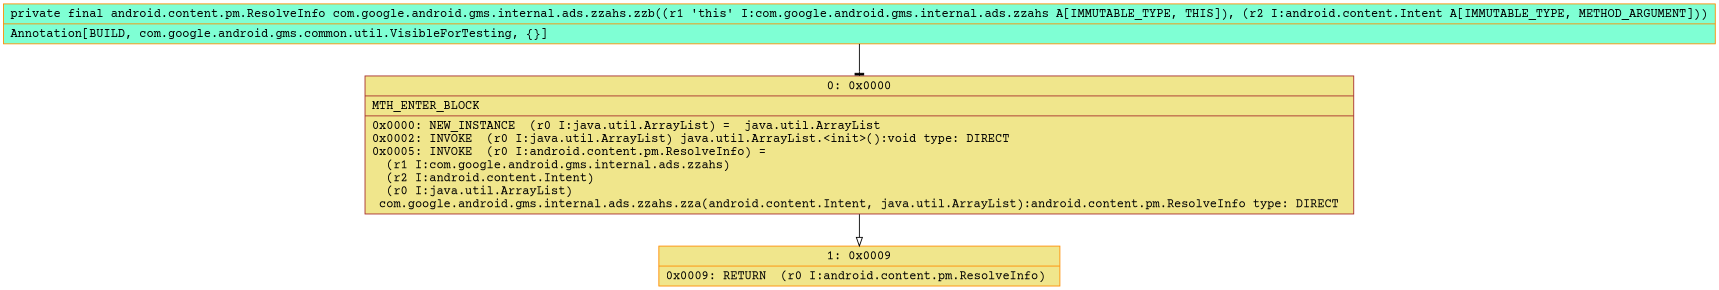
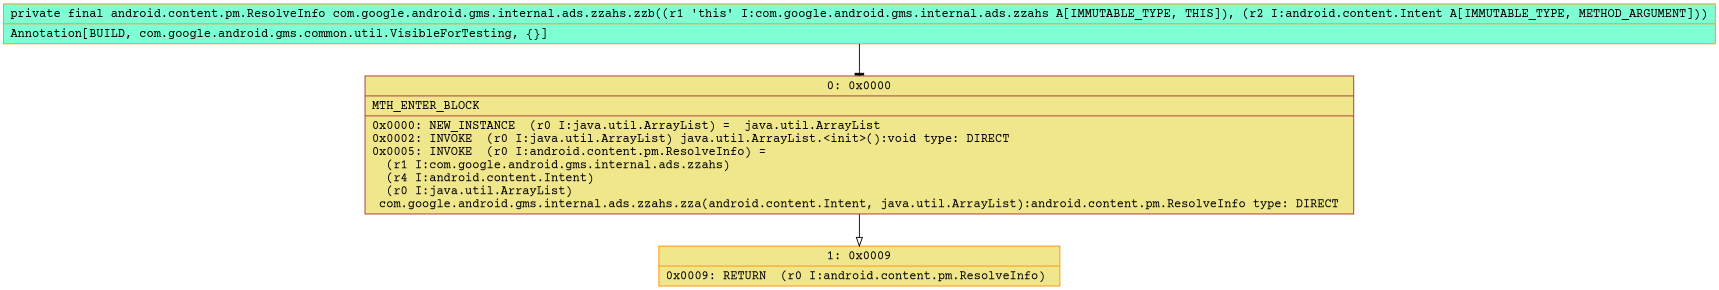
node "0: 0x0000": text "(r2 I:android.content.Intent)" -> "(r4 I:android.content.Intent)"
